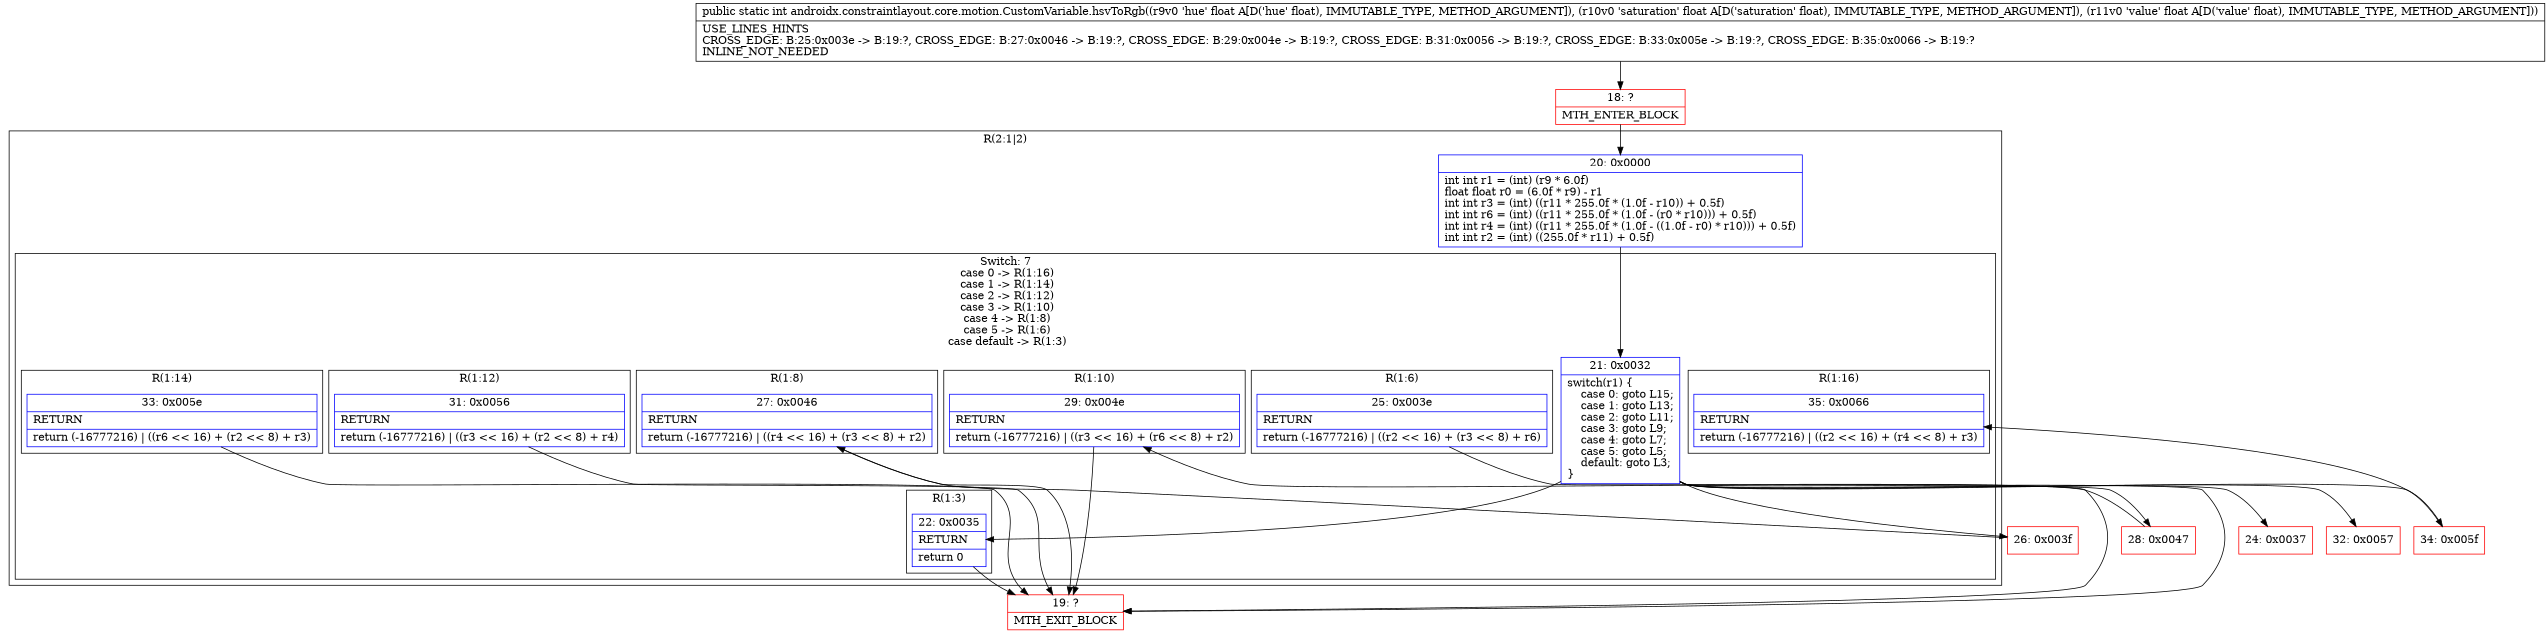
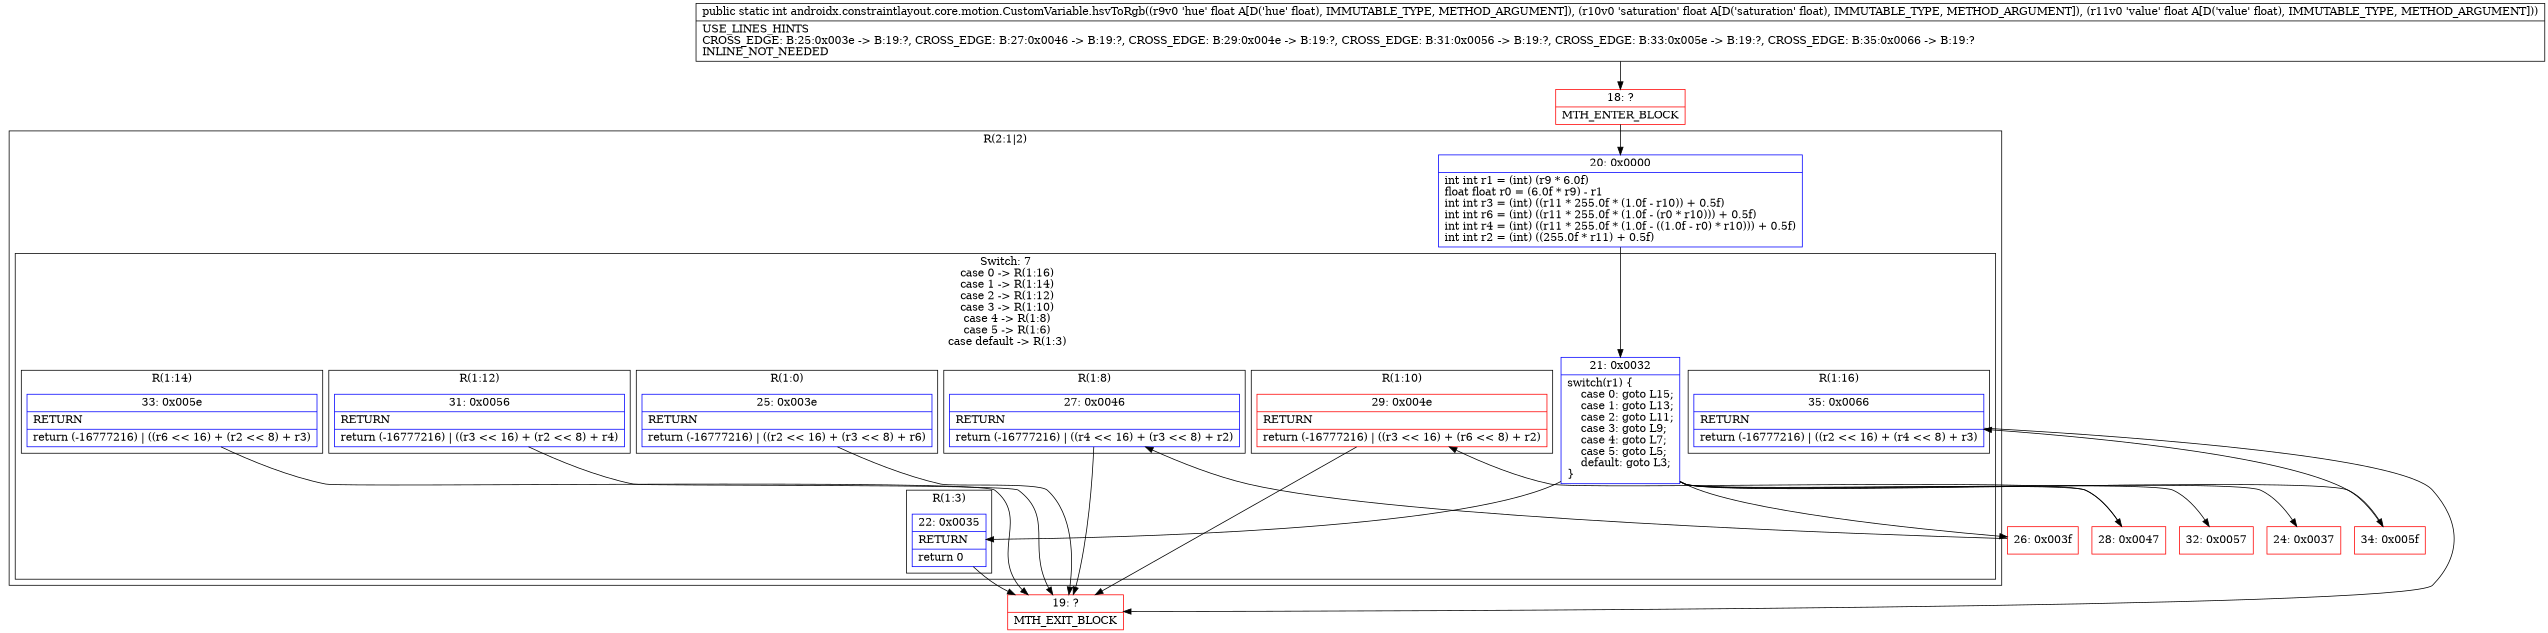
cluster "R(1:6)": label "R(1:6)" -> "R(1:0)"
node "29: 0x004e": color blue -> red
edge "21: 0x0032" -> "19: ?": now "35: 0x0066" -> "19: ?"
